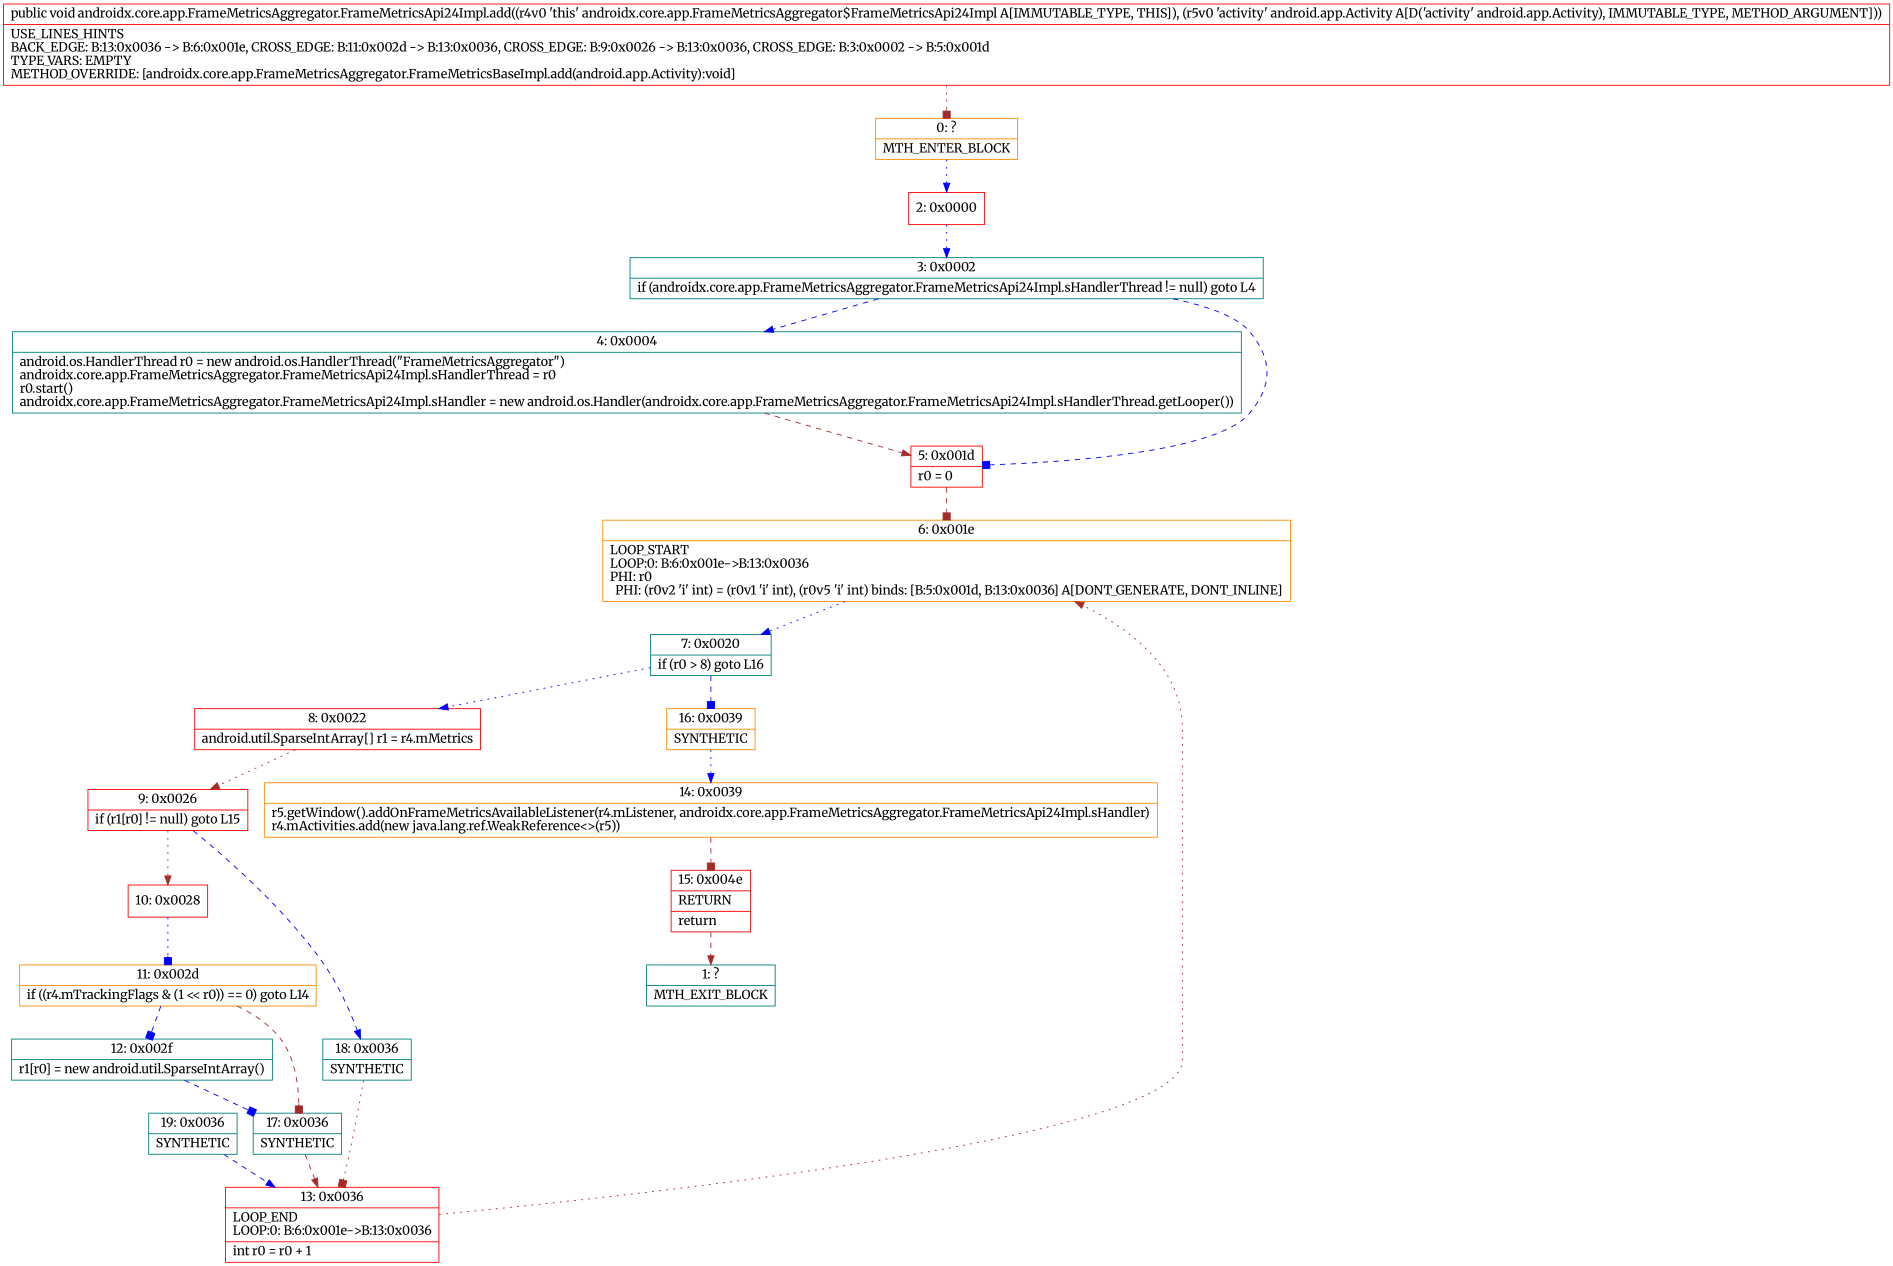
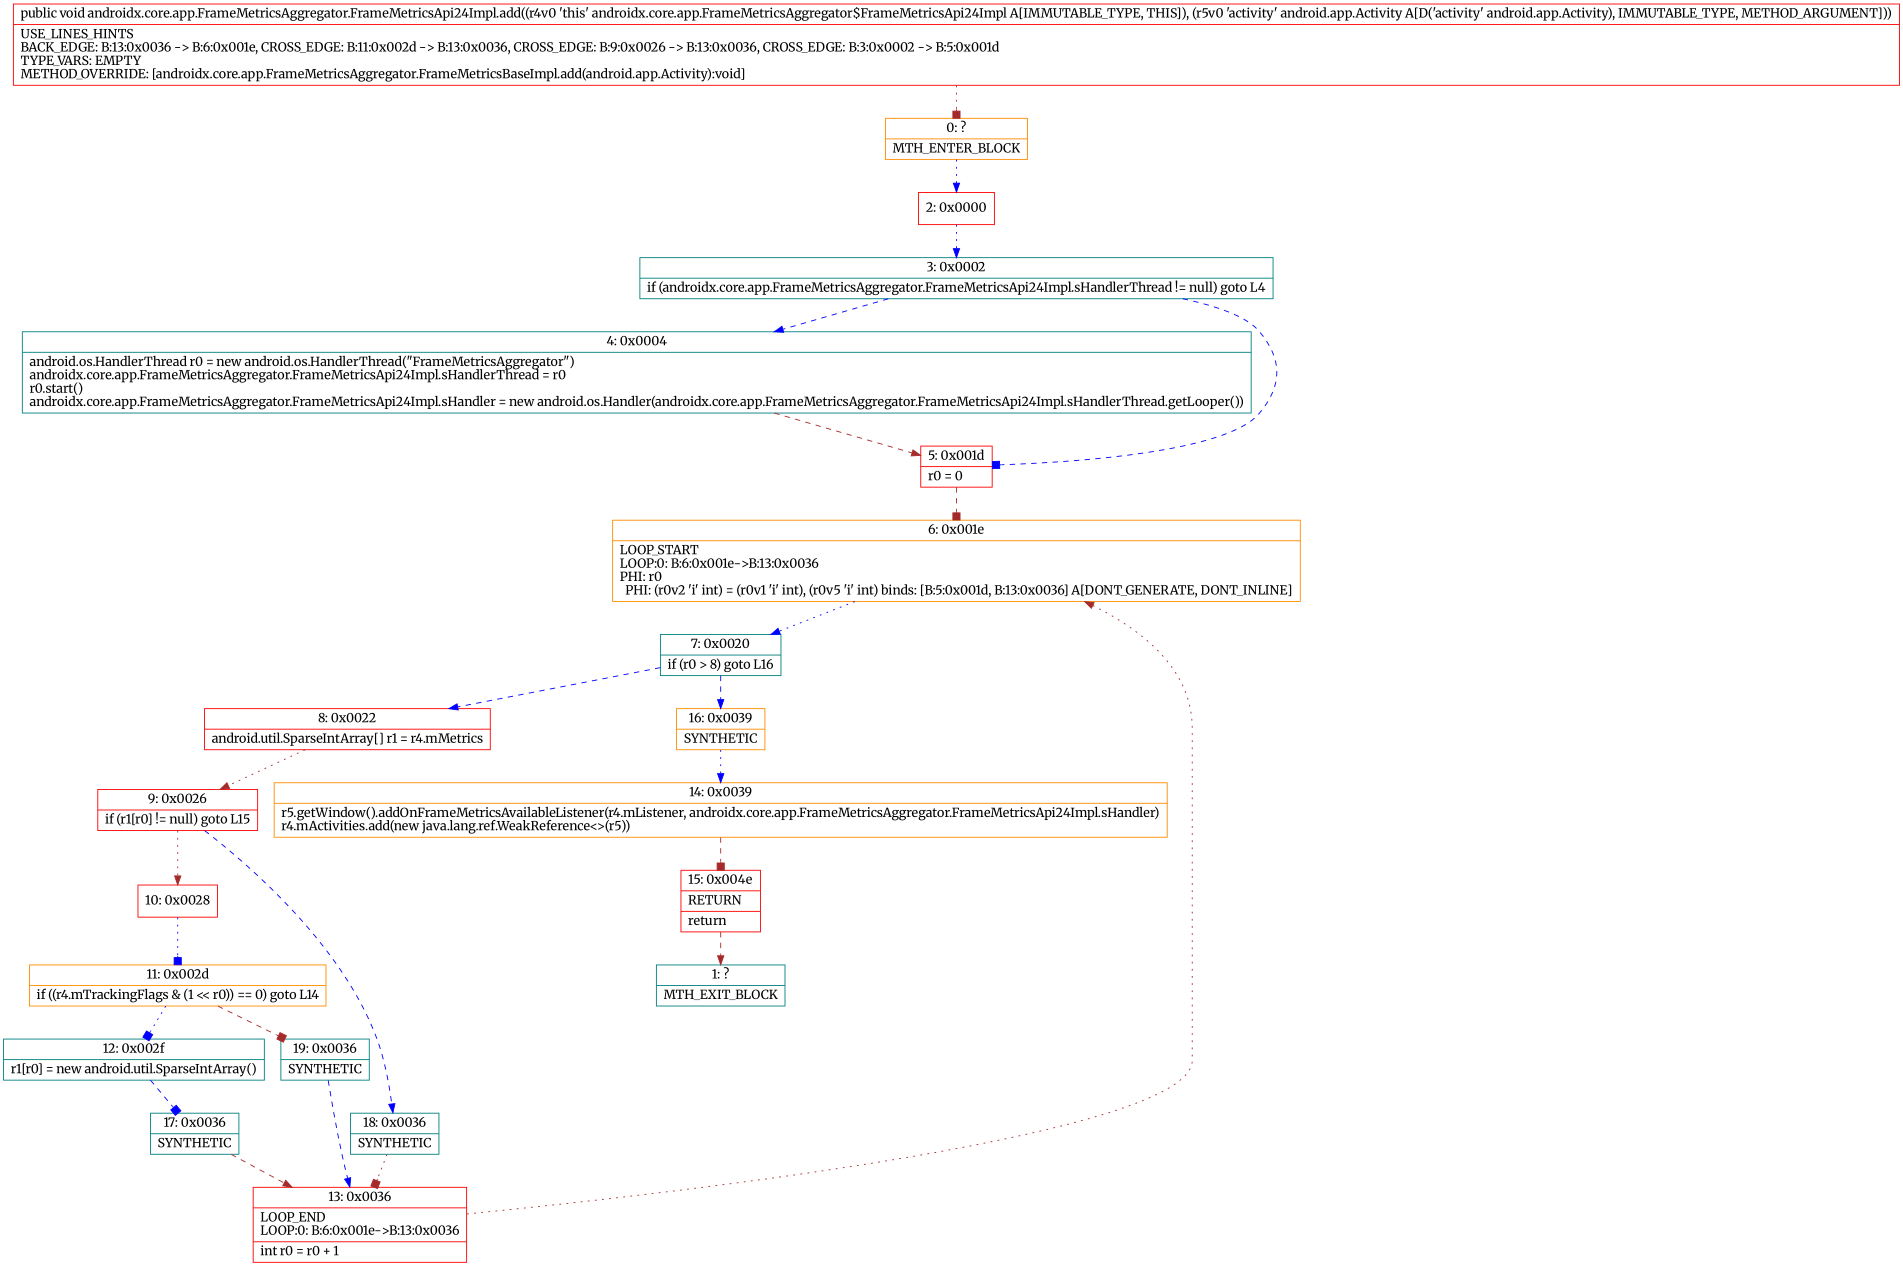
edge "7: 0x0020" -> "8: 0x0022": style dotted -> dashed
edge "7: 0x0020" -> "16: 0x0039": arrowhead box -> normal
edge "11: 0x002d" -> "12: 0x002f": style dashed -> dotted
edge "11: 0x002d" -> "17: 0x0036": now "11: 0x002d" -> "19: 0x0036"
